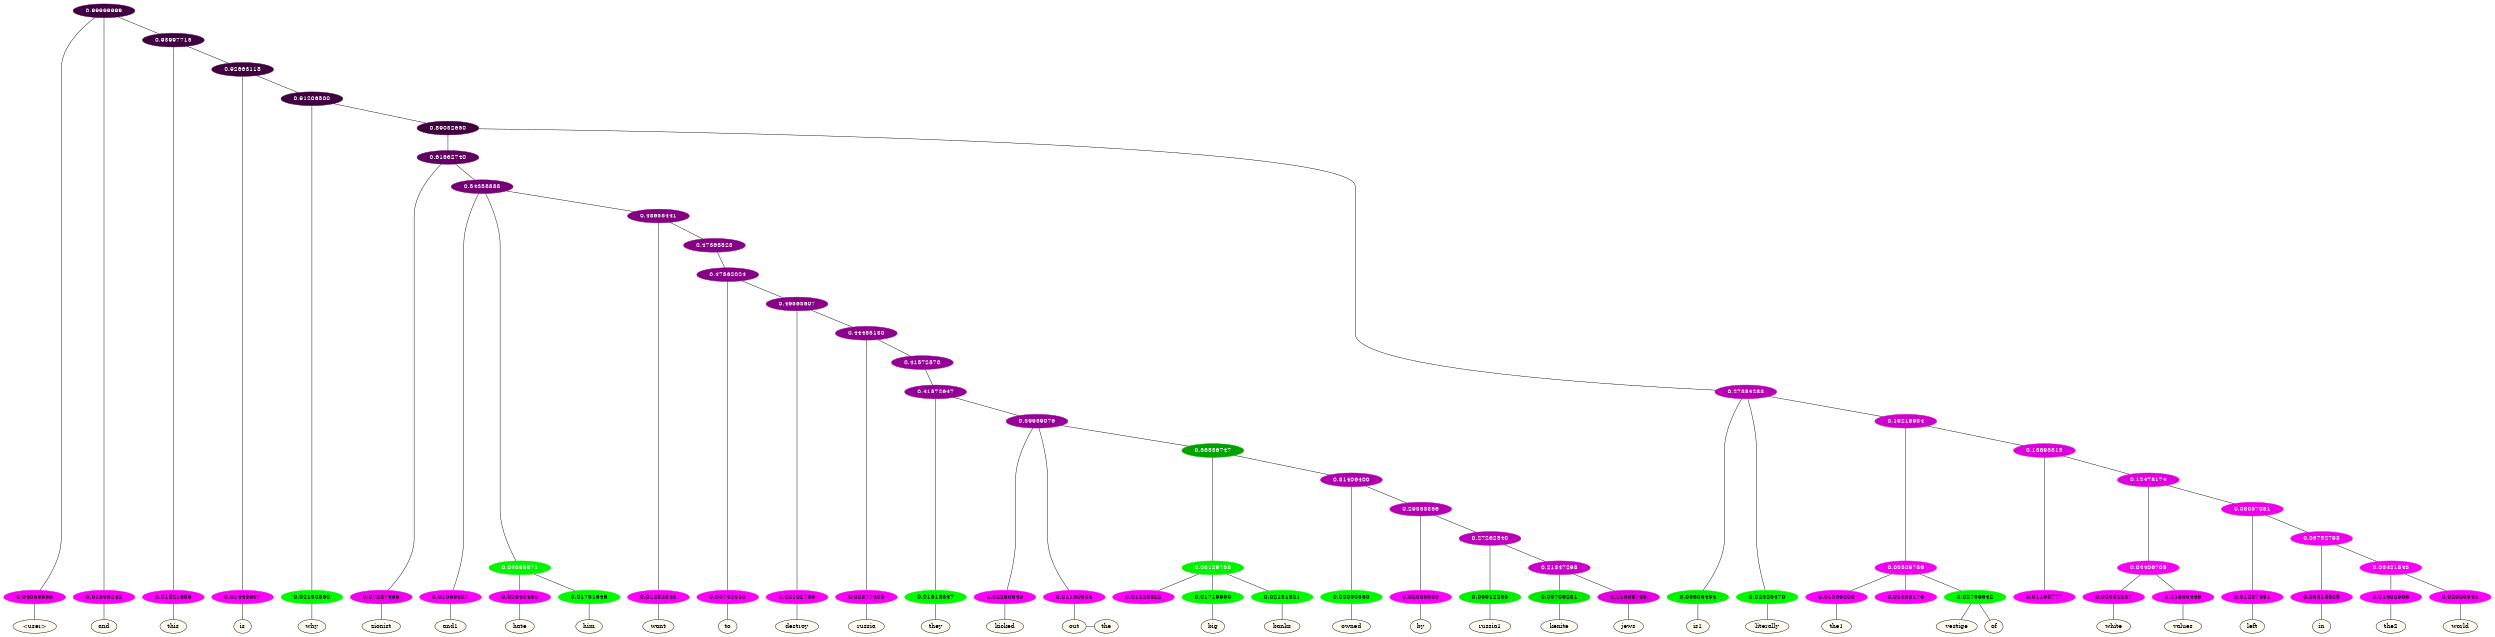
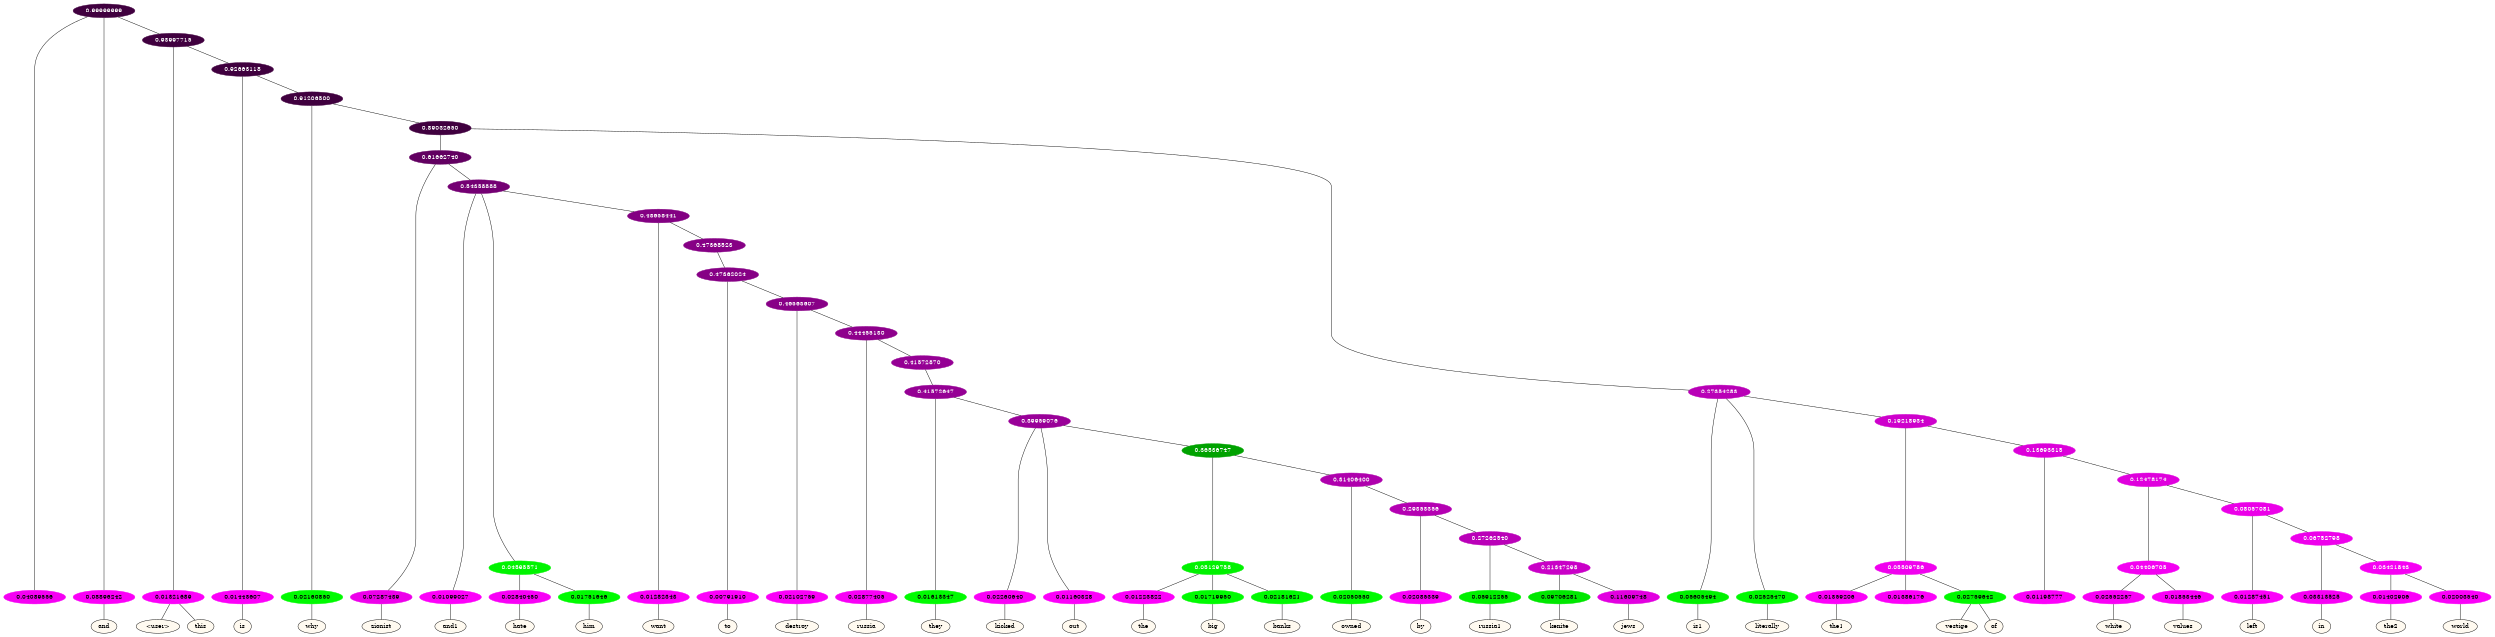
node "0.01896242": label "0.01896242" -> "0.08896242"
edge "0.04089556" -- "<user>": now "0.01321689" -- "<user>"
edge "out" -- "the": now "0.01223822" -- "the"
